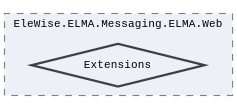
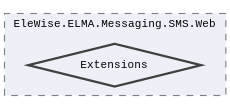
cluster "EleWise.ELMA.Messaging.ELMA.Web": label "EleWise.ELMA.Messaging.ELMA.Web" -> "EleWise.ELMA.Messaging.SMS.Web"
